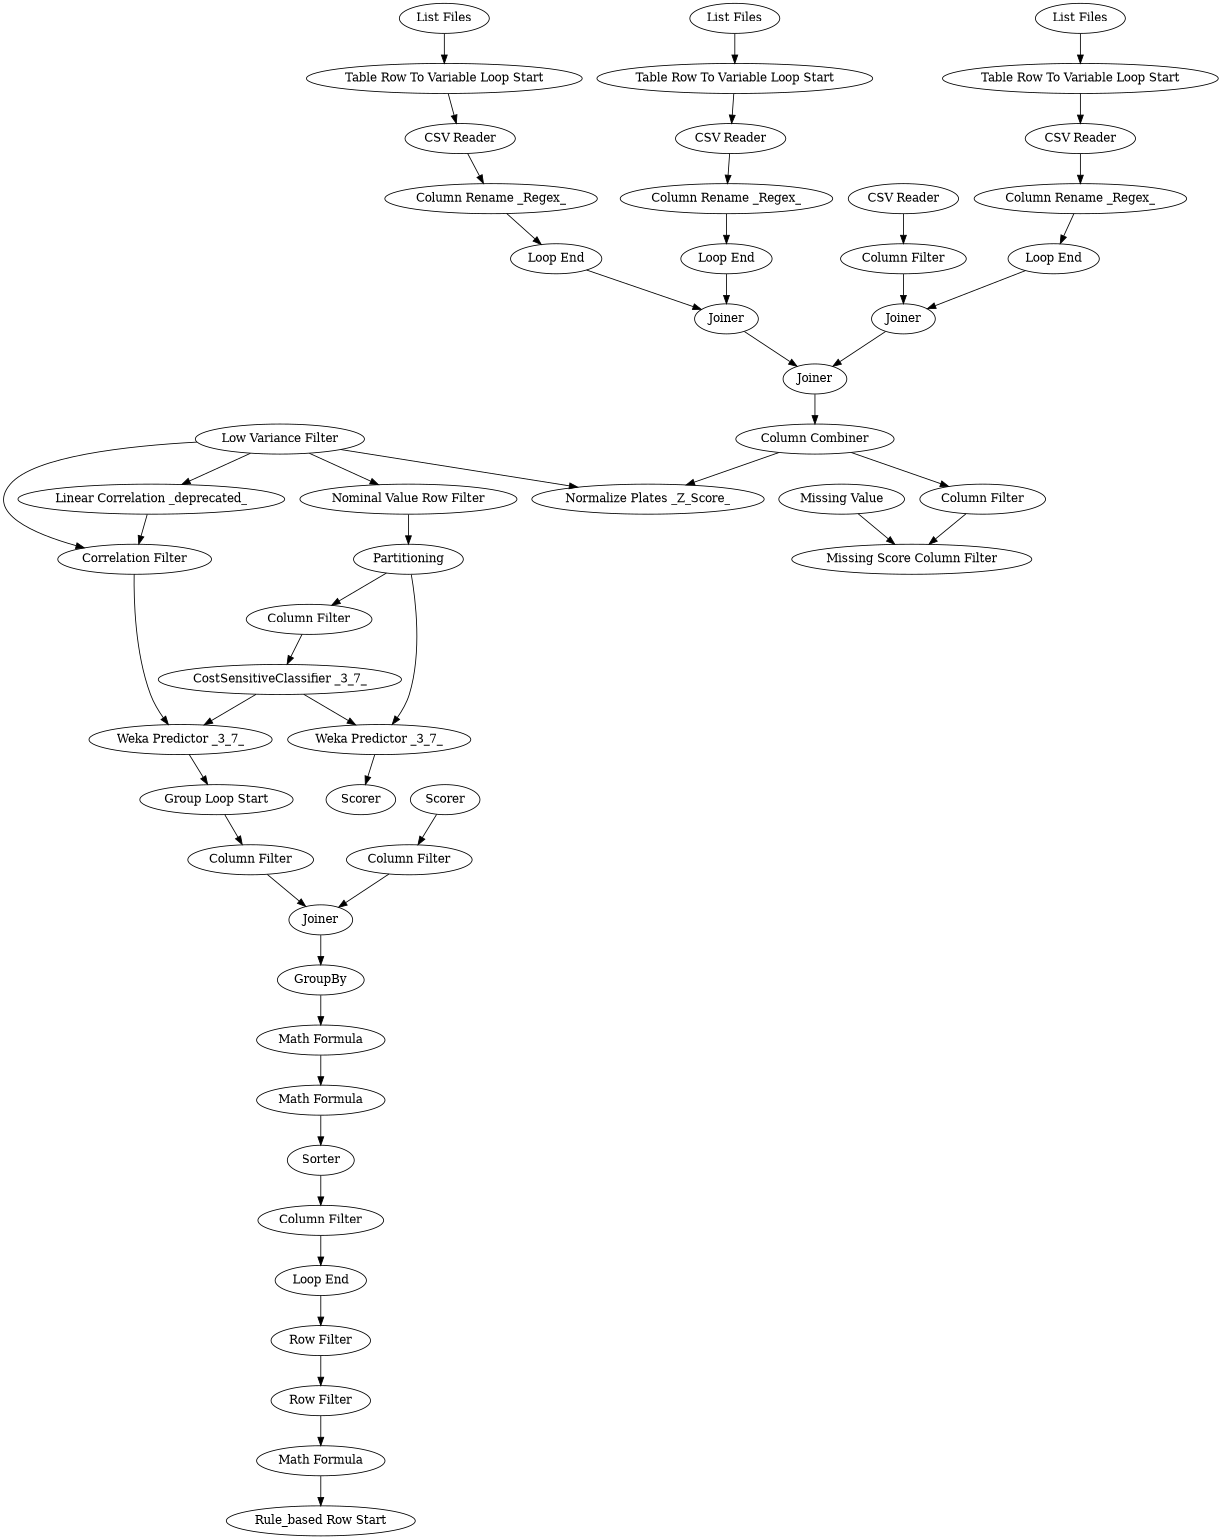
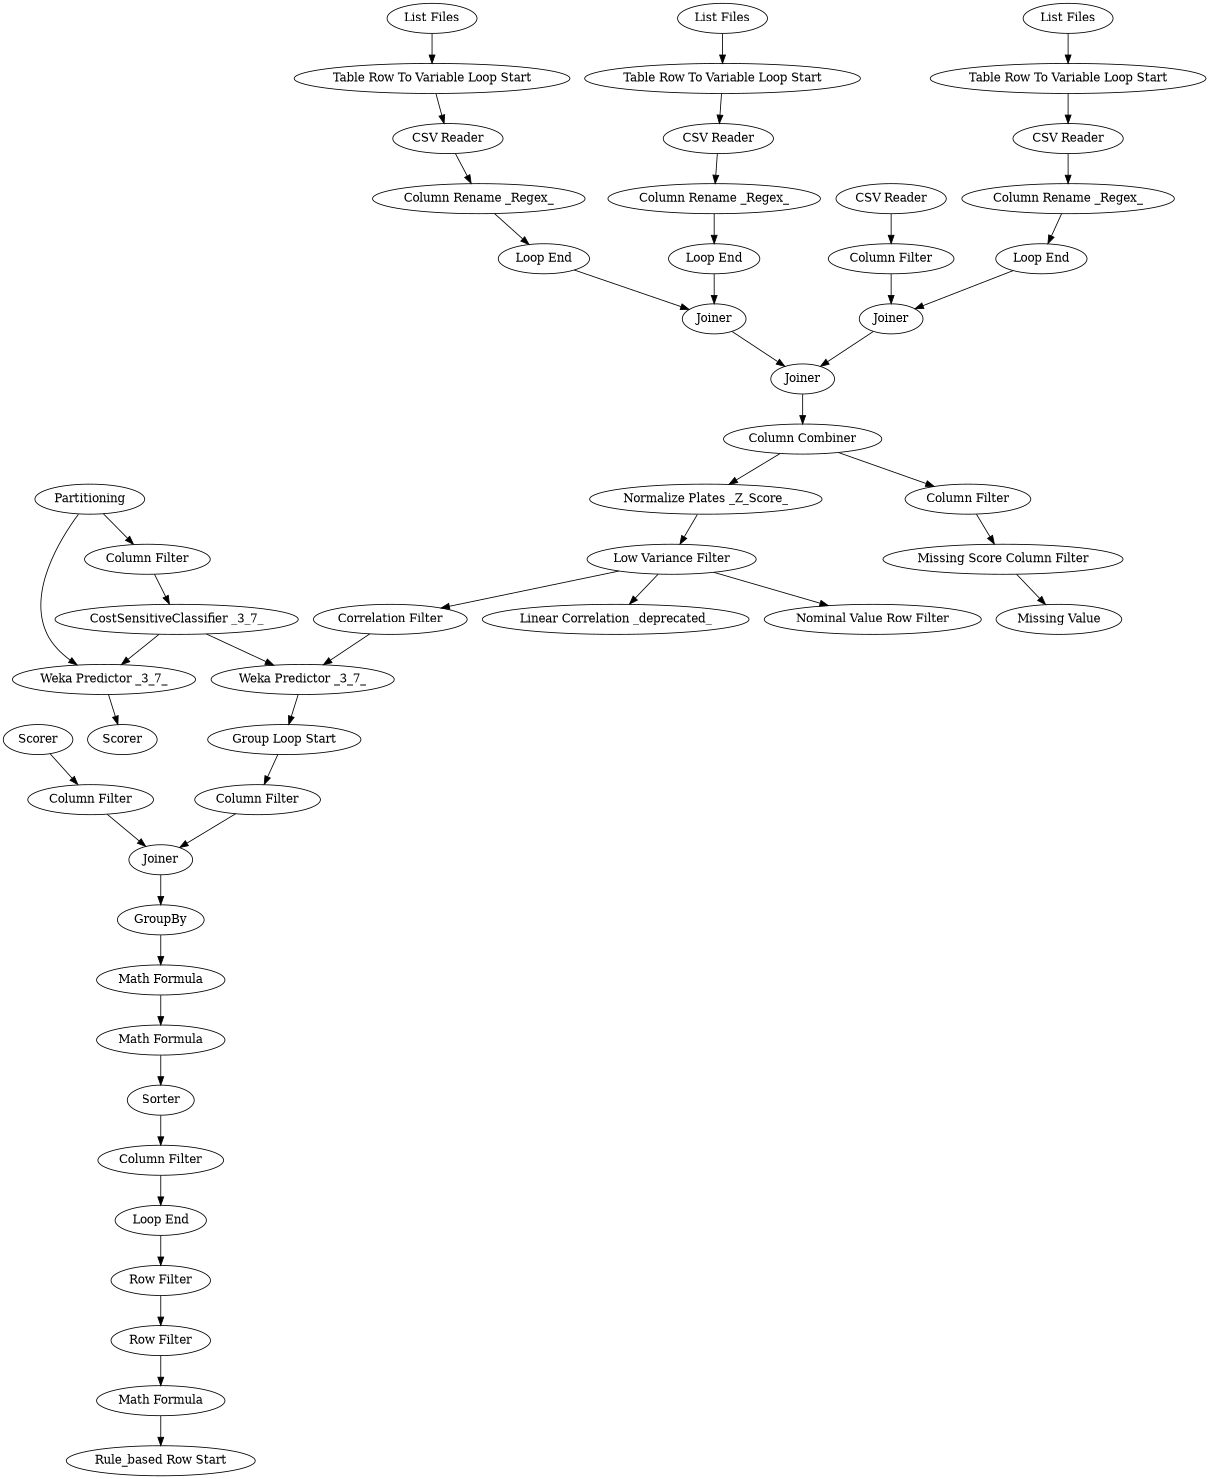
edge "Low Variance Filter" -> "Normalize Plates _Z_Score_": reversed
edge "Linear Correlation _deprecated_" -> "Correlation Filter": removed
edge "Nominal Value Row Filter" -> "Partitioning": removed
edge "Missing Value" -> "Missing Score Column Filter": reversed
